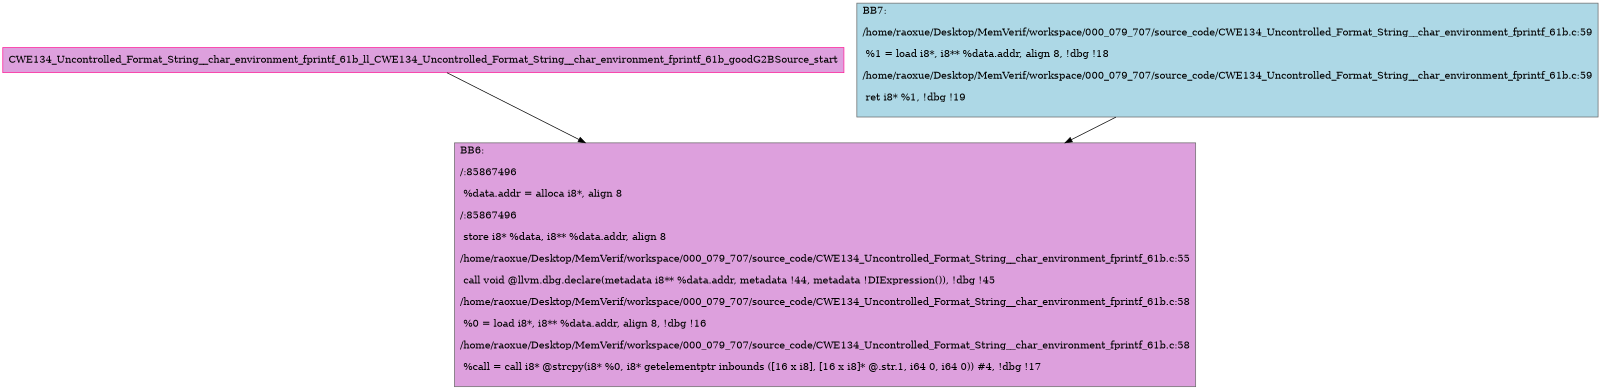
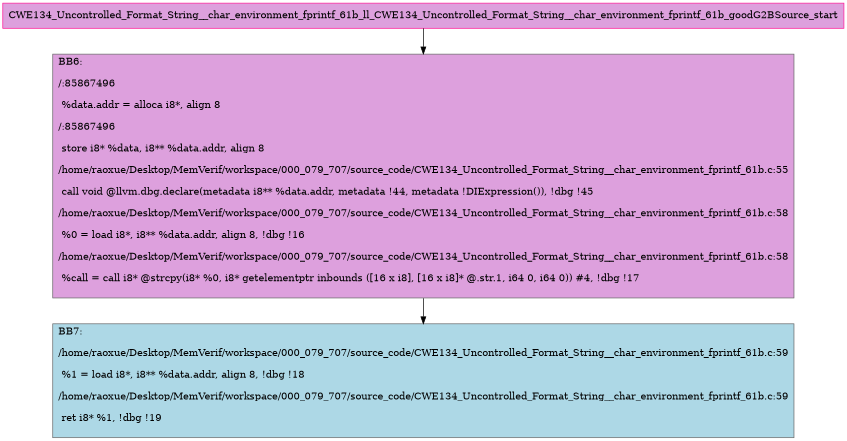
edge "BB7:" -> "BB6:": reversed
